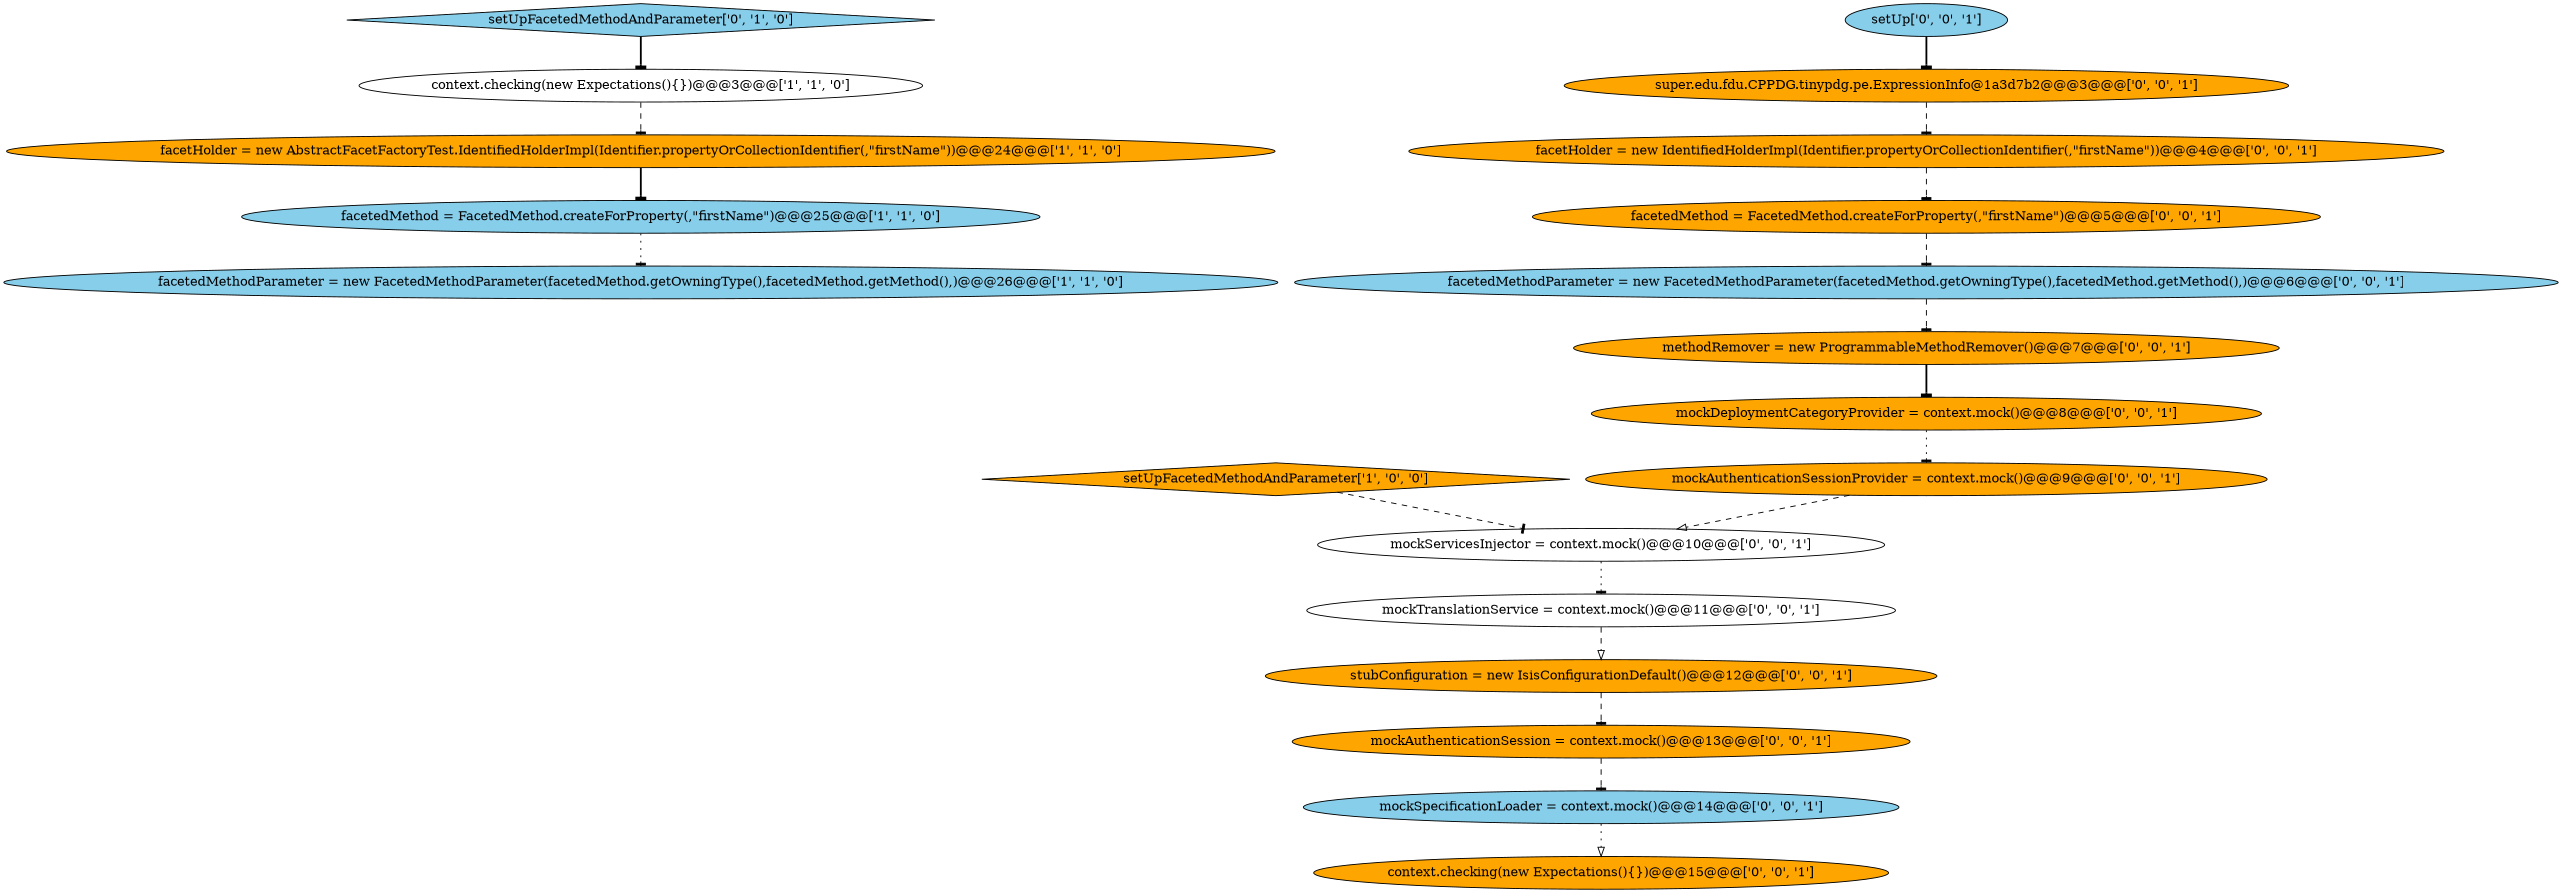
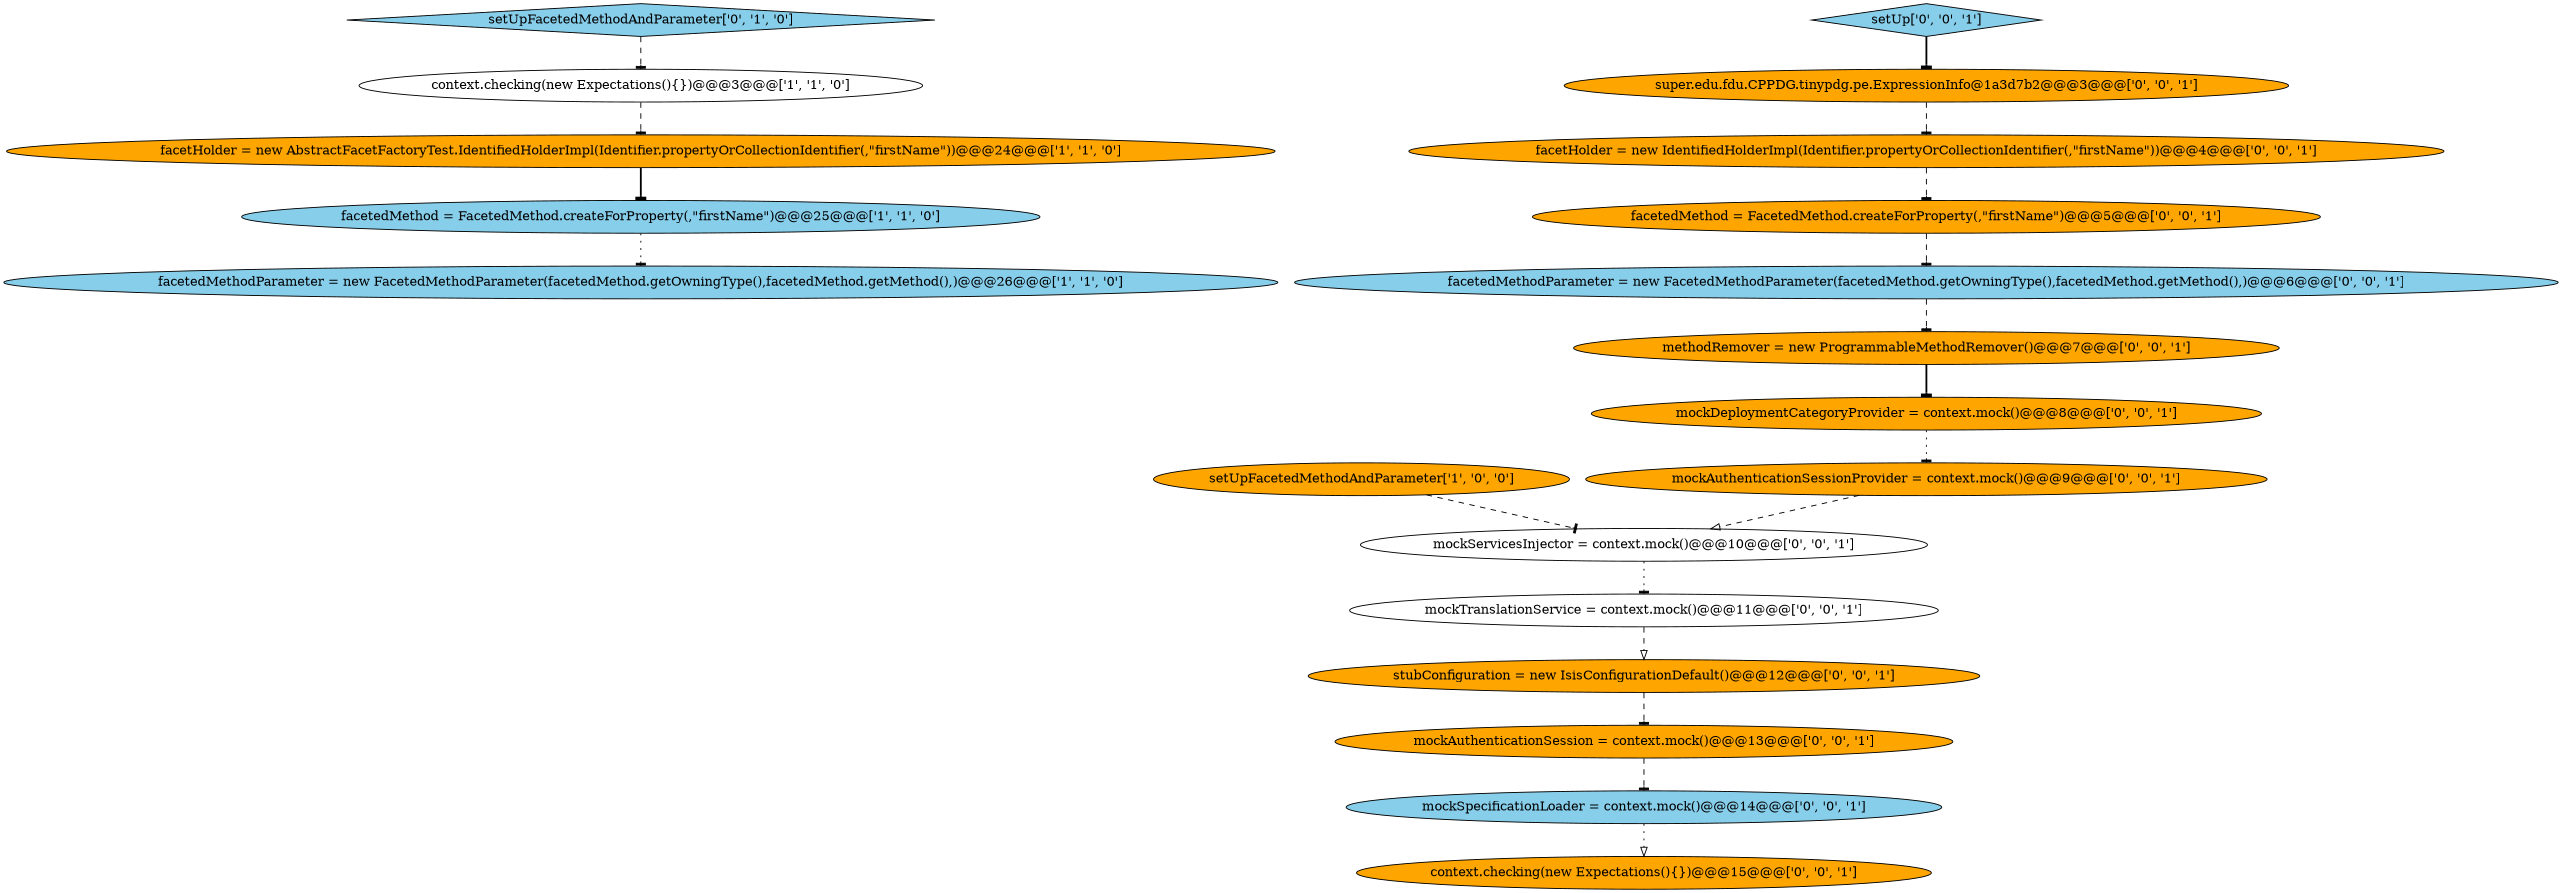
node "setUp['0', '0', '1']": shape ellipse -> diamond
edge "setUpFacetedMethodAndParameter['0', '1', '0']" -> "context.checking(new Expectations(){})@@@3@@@['1', '1', '0']": style bold -> dashed
node "setUpFacetedMethodAndParameter['1', '0', '0']": shape diamond -> ellipse
